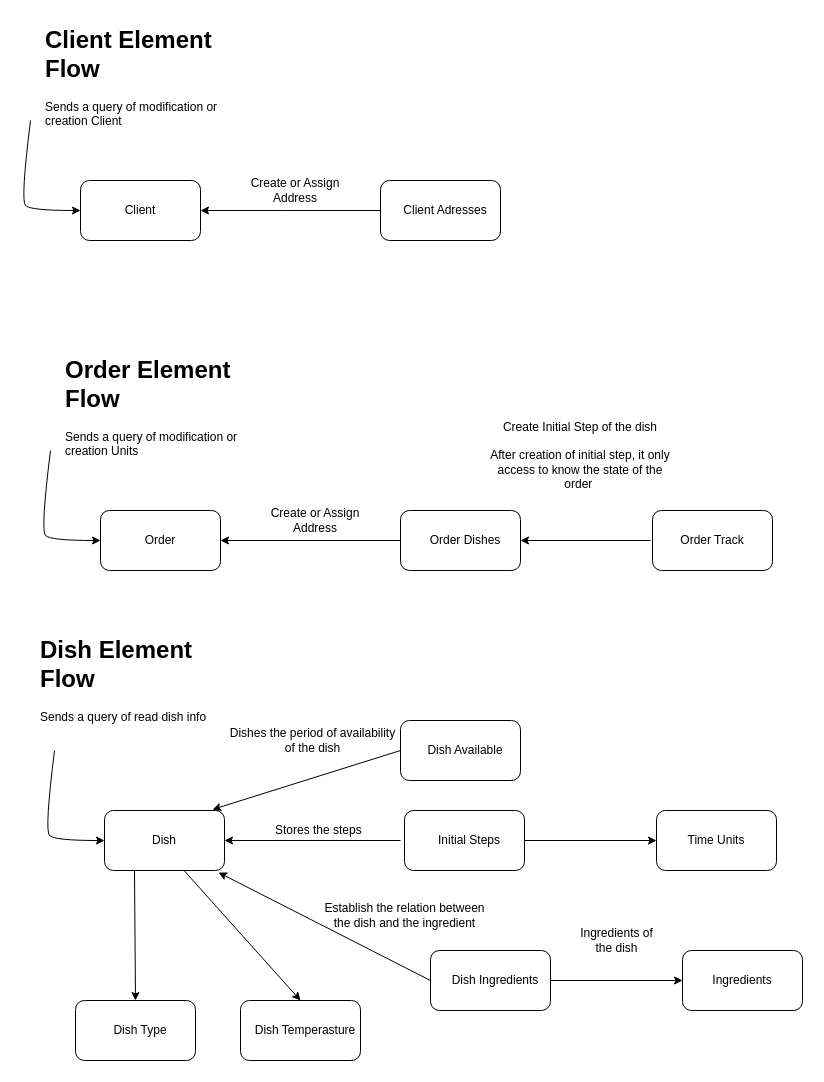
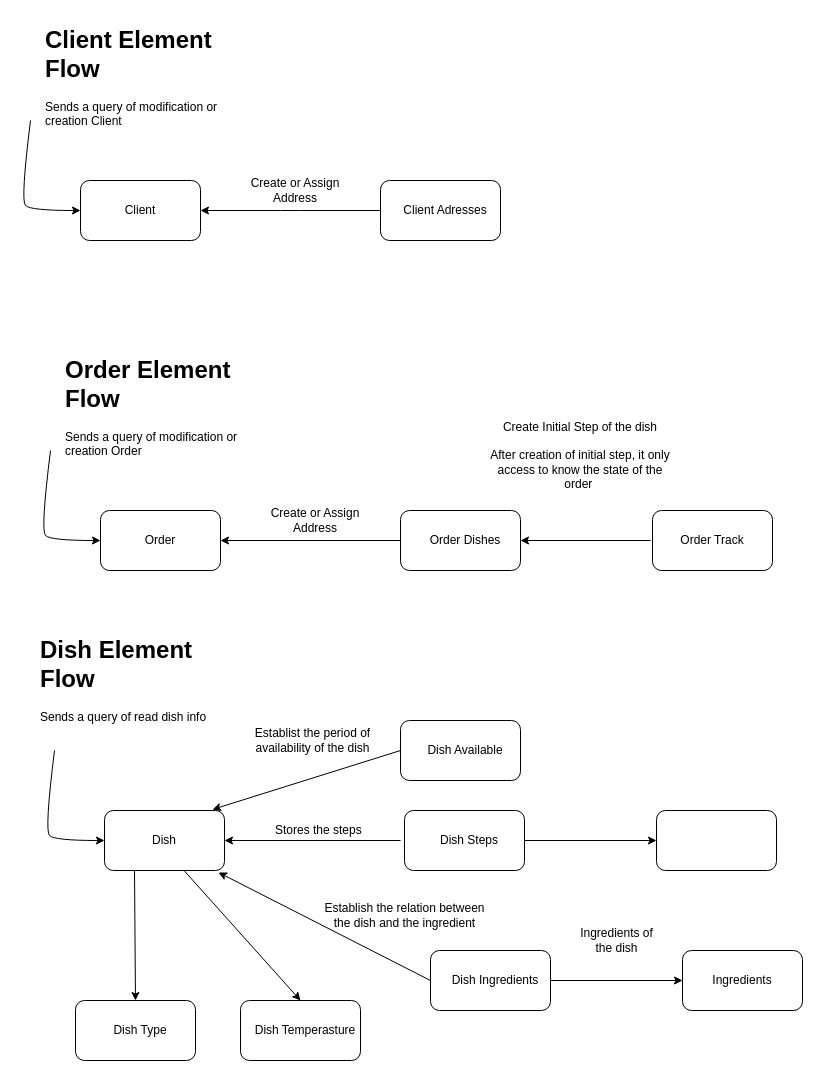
node "Order Element FlowSends a query of modification or creation Units": label "Order Element FlowSends a query of modification or creation Units" -> "Order Element FlowSends a query of modification or creation Order"
node "Dishes the period of availability of the dish": label "Dishes the period of availability of the dish" -> "Establist the period of availability of the dish"
node "Initial Steps": label "Initial Steps" -> "Dish Steps"
node "Time Units": removed
